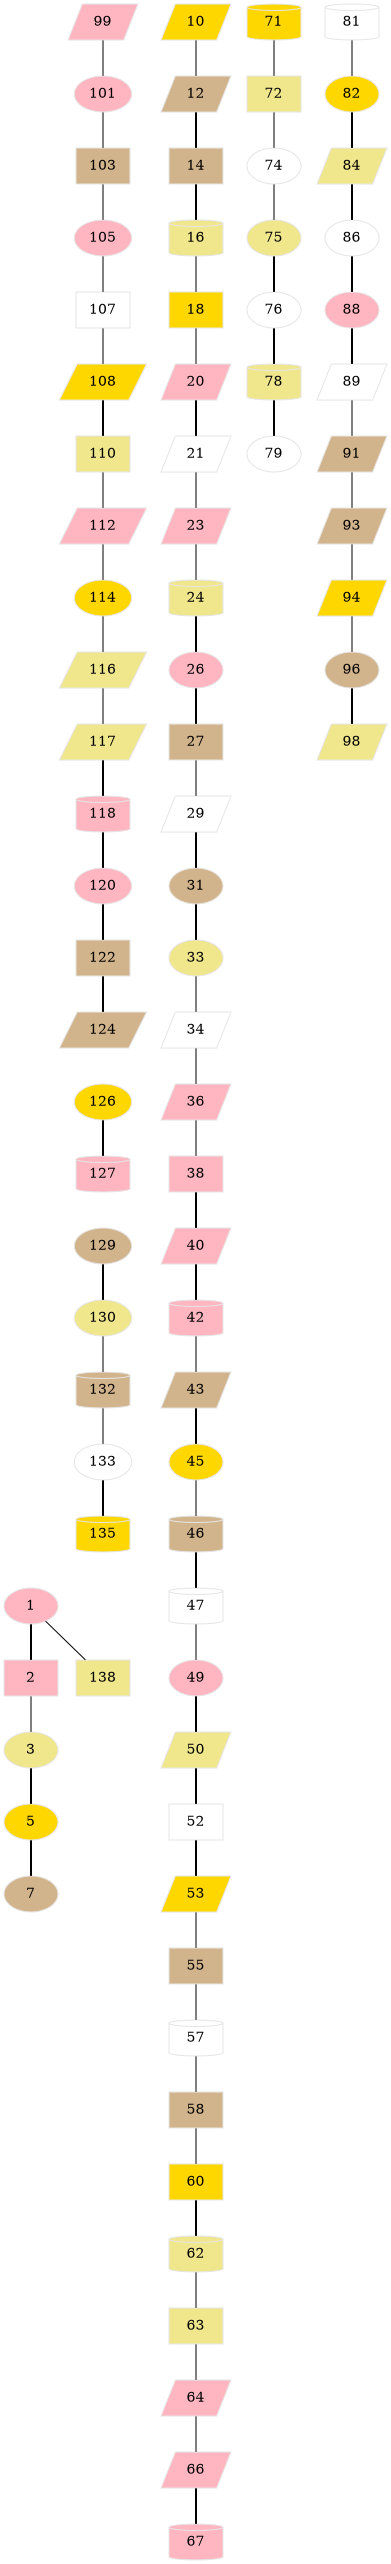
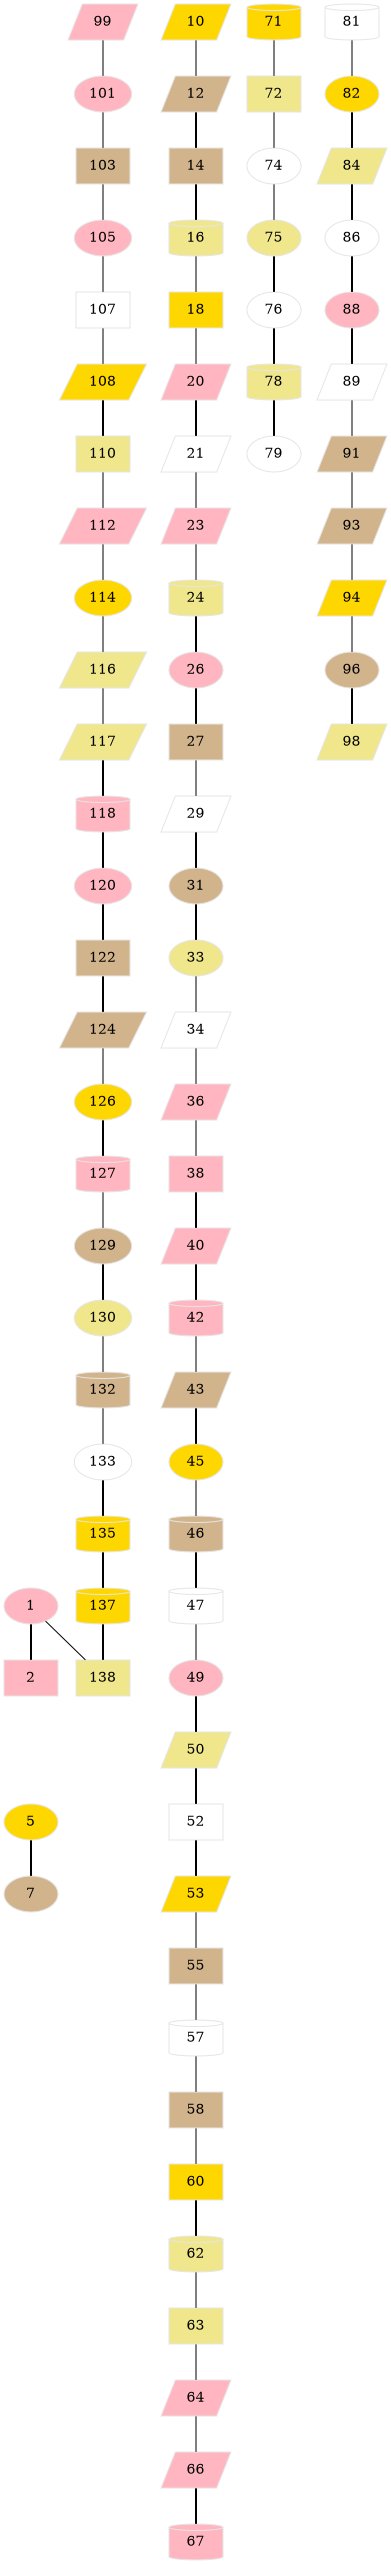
edge "124" -- "126": added
edge "127" -- "129": added
node "137": added
node "3": removed
